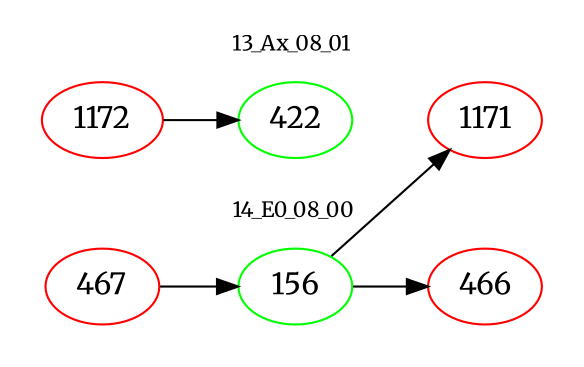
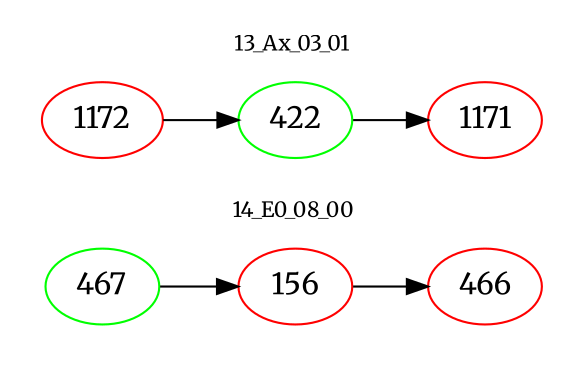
cluster "13_Ax_08_01": label "13_Ax_08_01" -> "13_Ax_03_01"
edge "156" -> "1171": now "422" -> "1171"
node "467": color red -> green
node "156": color green -> red
